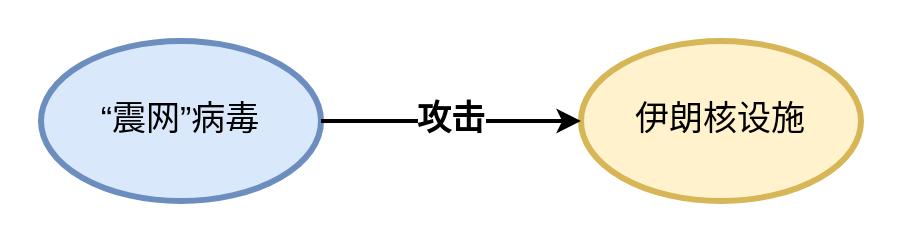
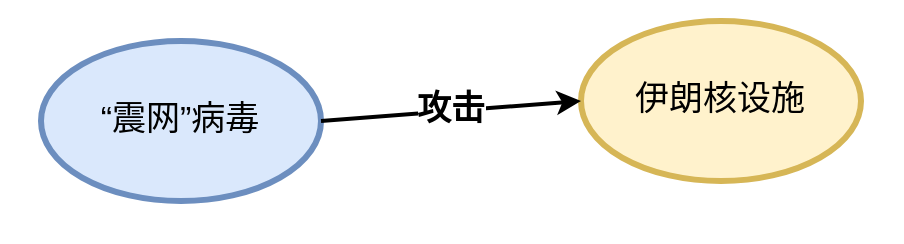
node "伊朗核设施": moved (721, 121) -> (721, 101)
